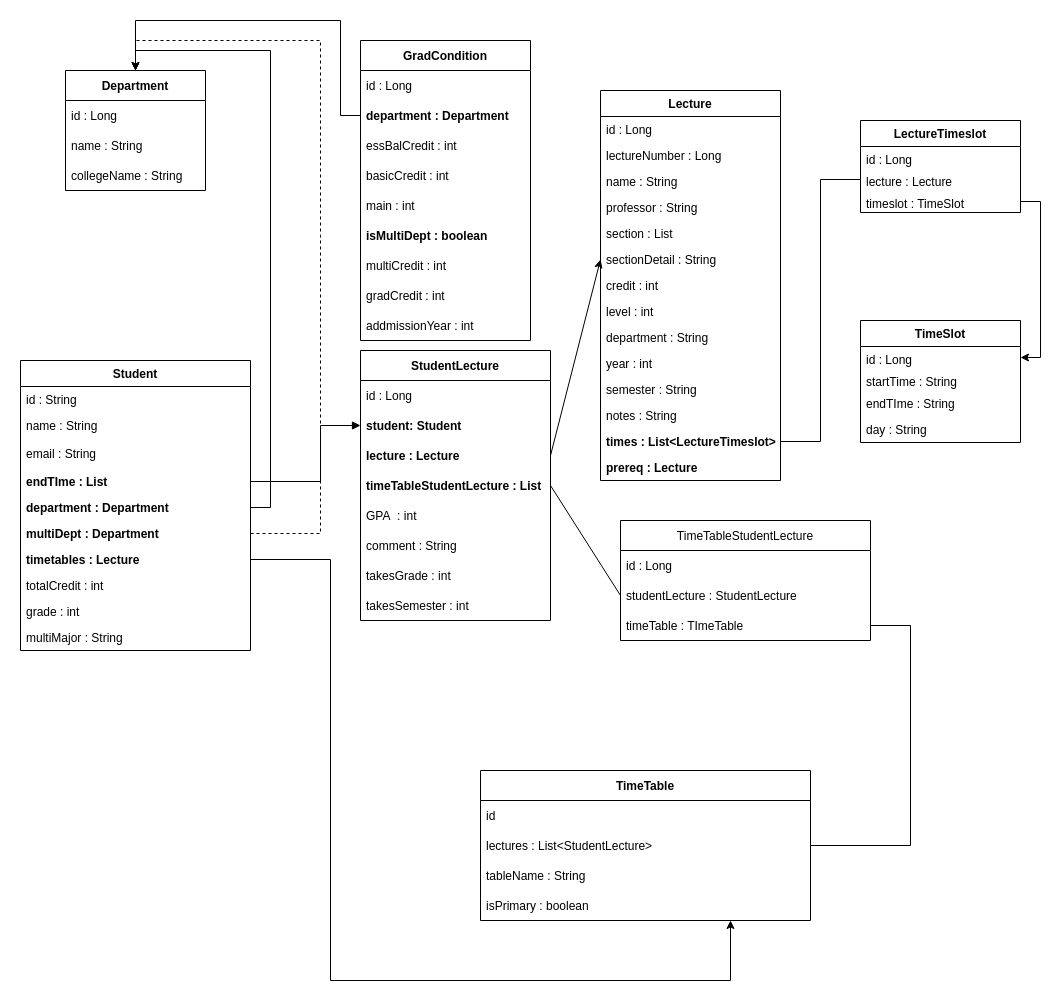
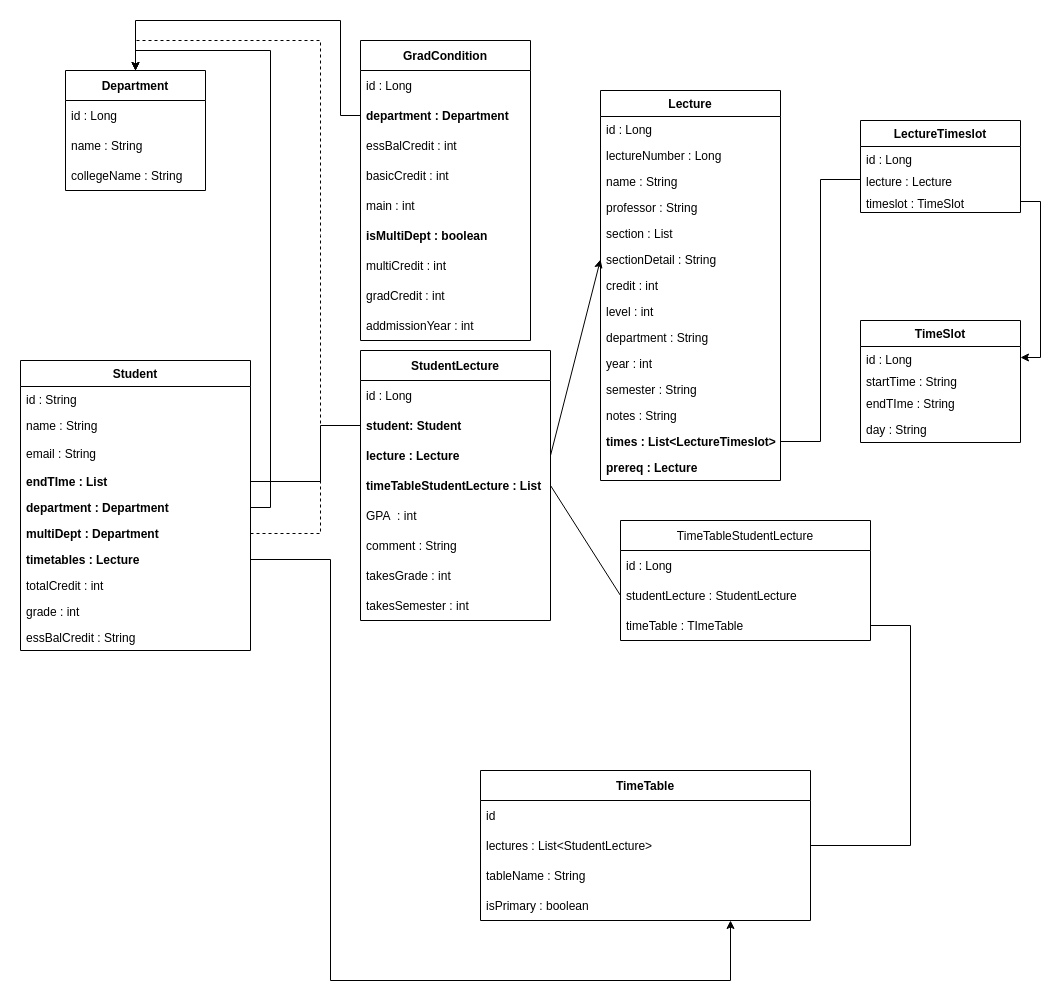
edge "endTIme : List" -> "student: Student": arrowhead block -> none
node "multiMajor : String": label "multiMajor : String" -> "essBalCredit : String"
